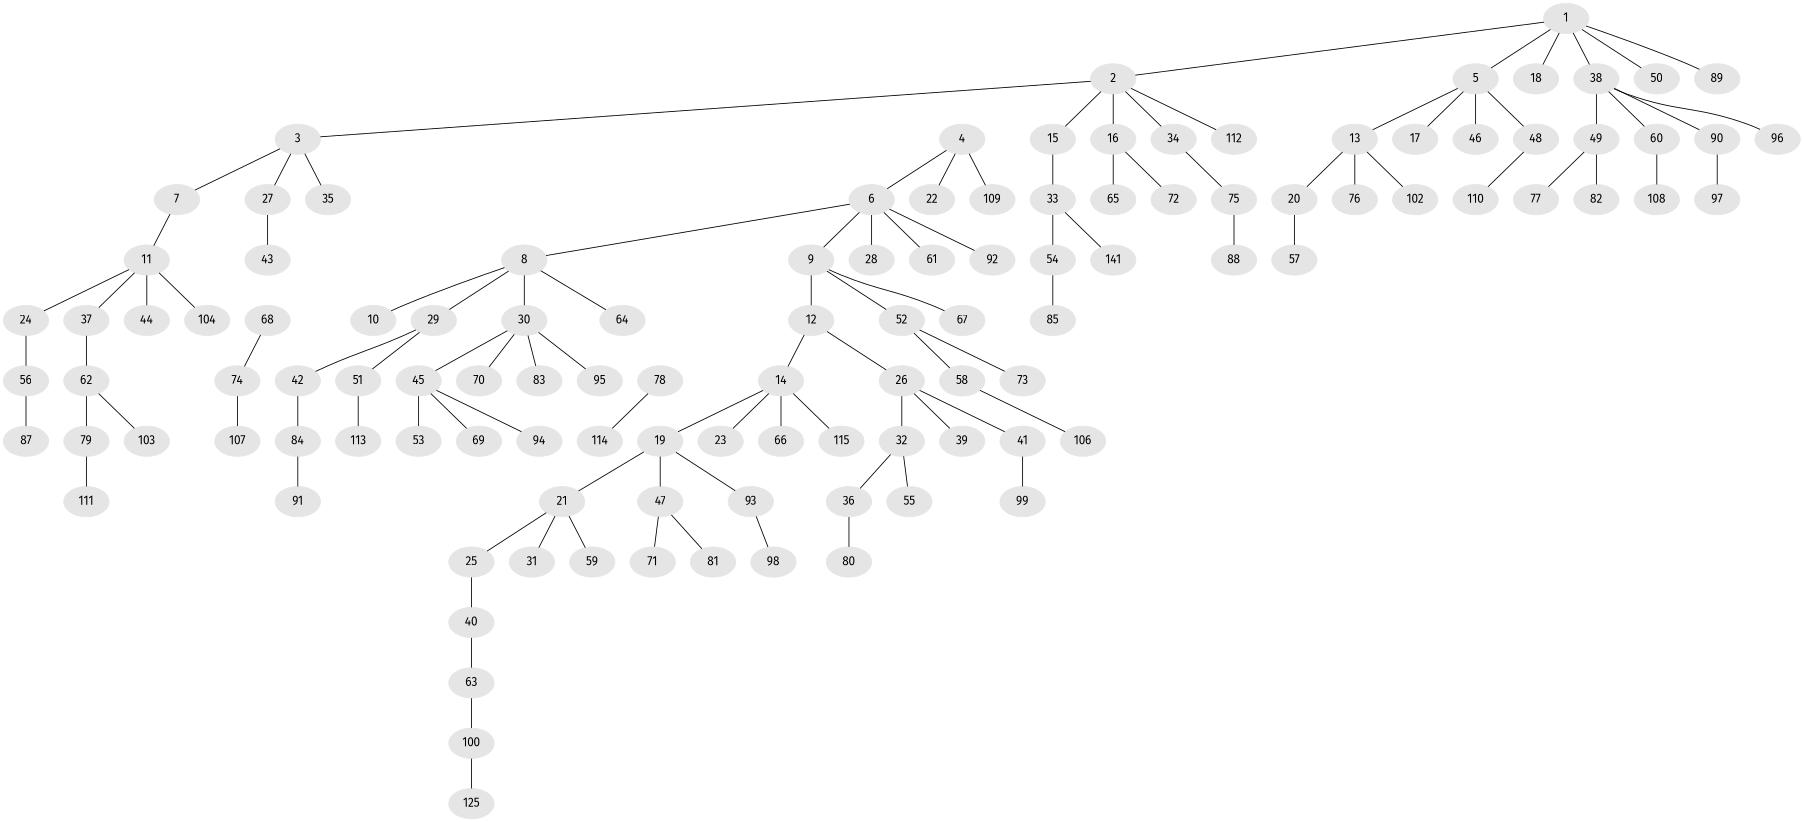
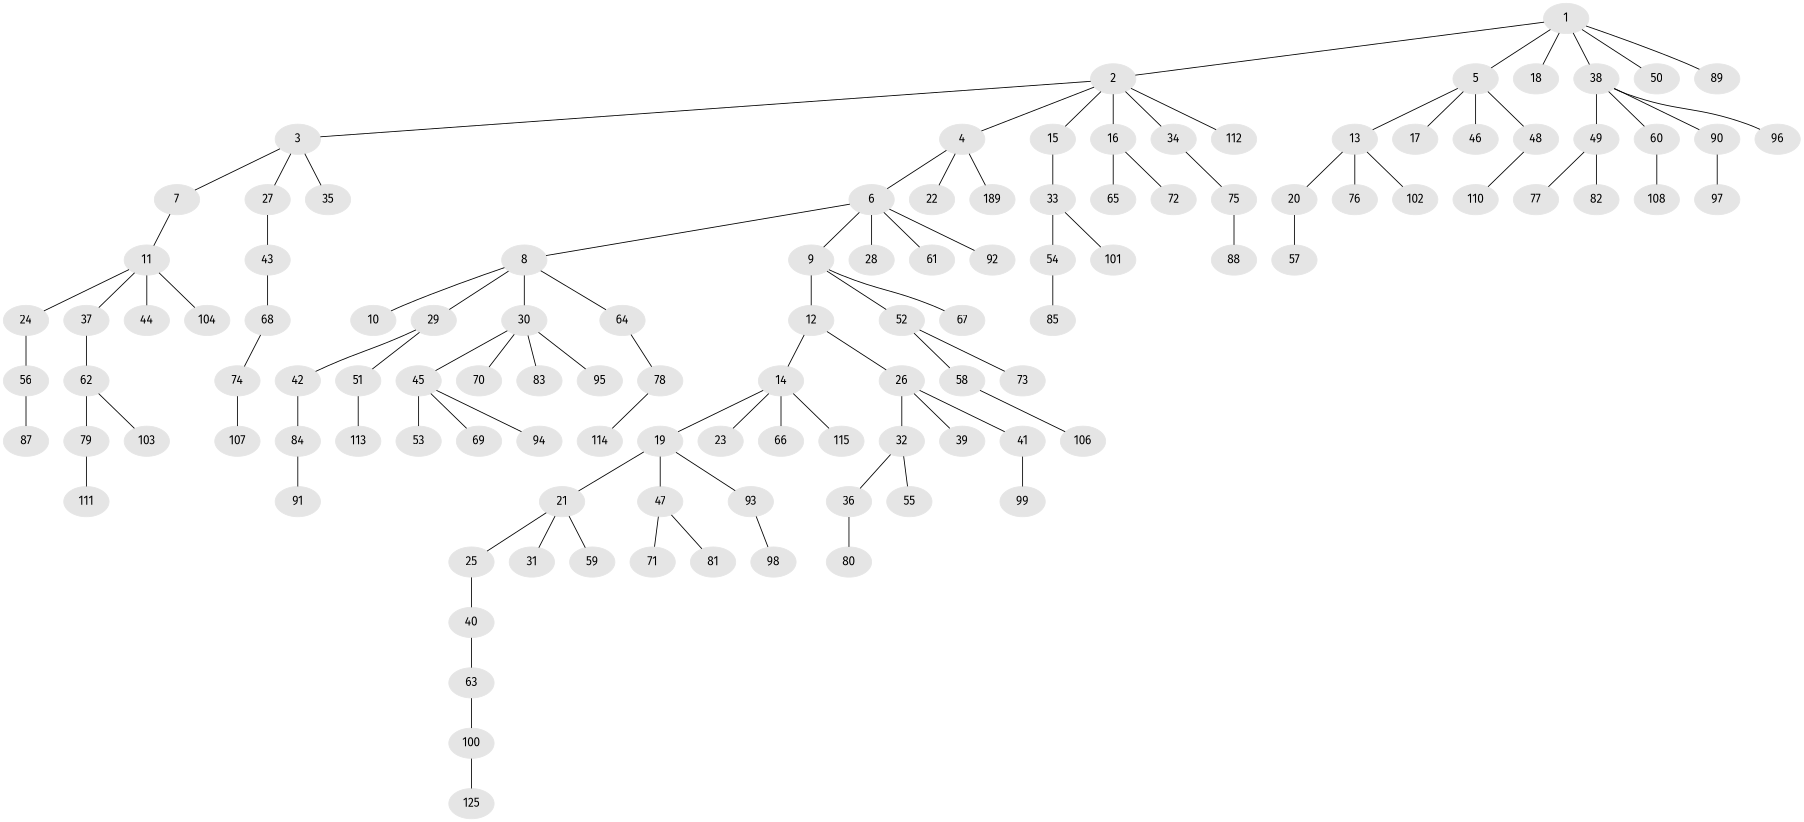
edge "2" -- "4": added
node "109": label "109" -> "189"
node "141": label "141" -> "101"
edge "43" -- "68": added
edge "64" -- "78": added
